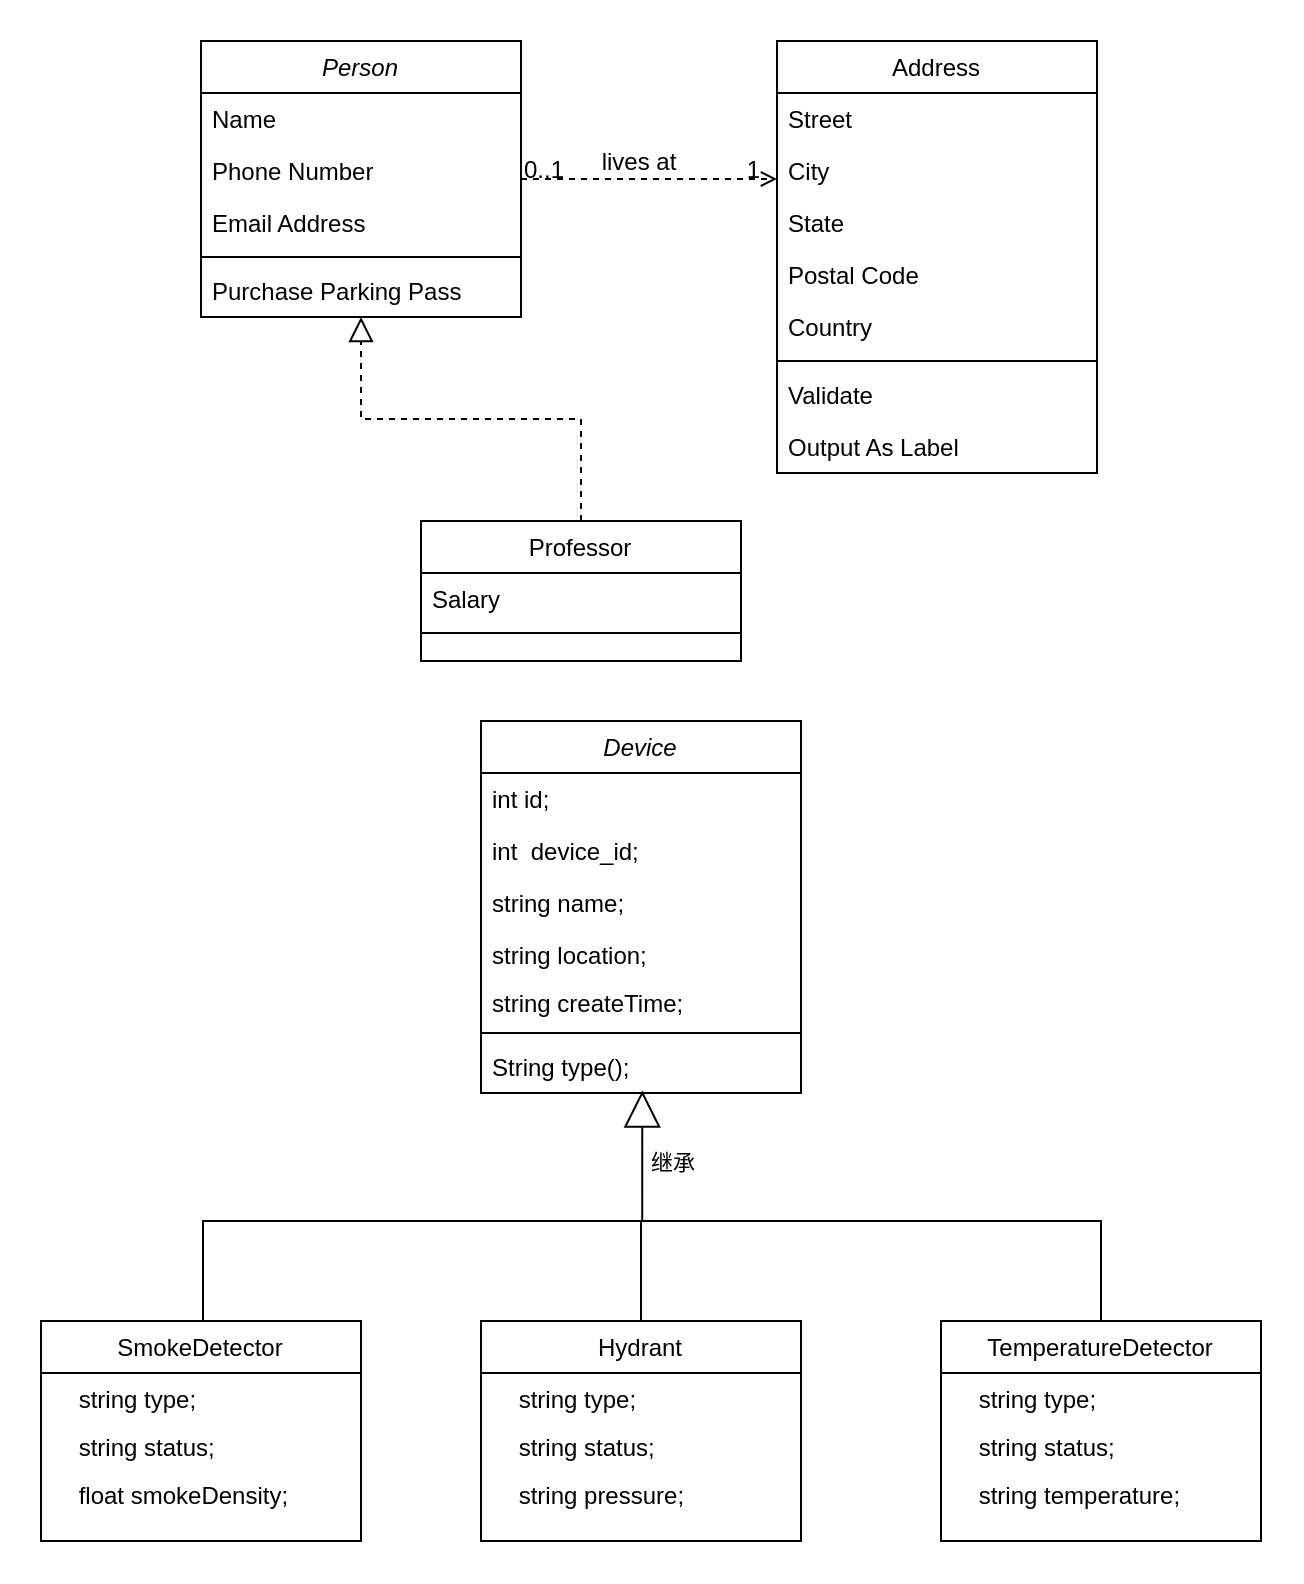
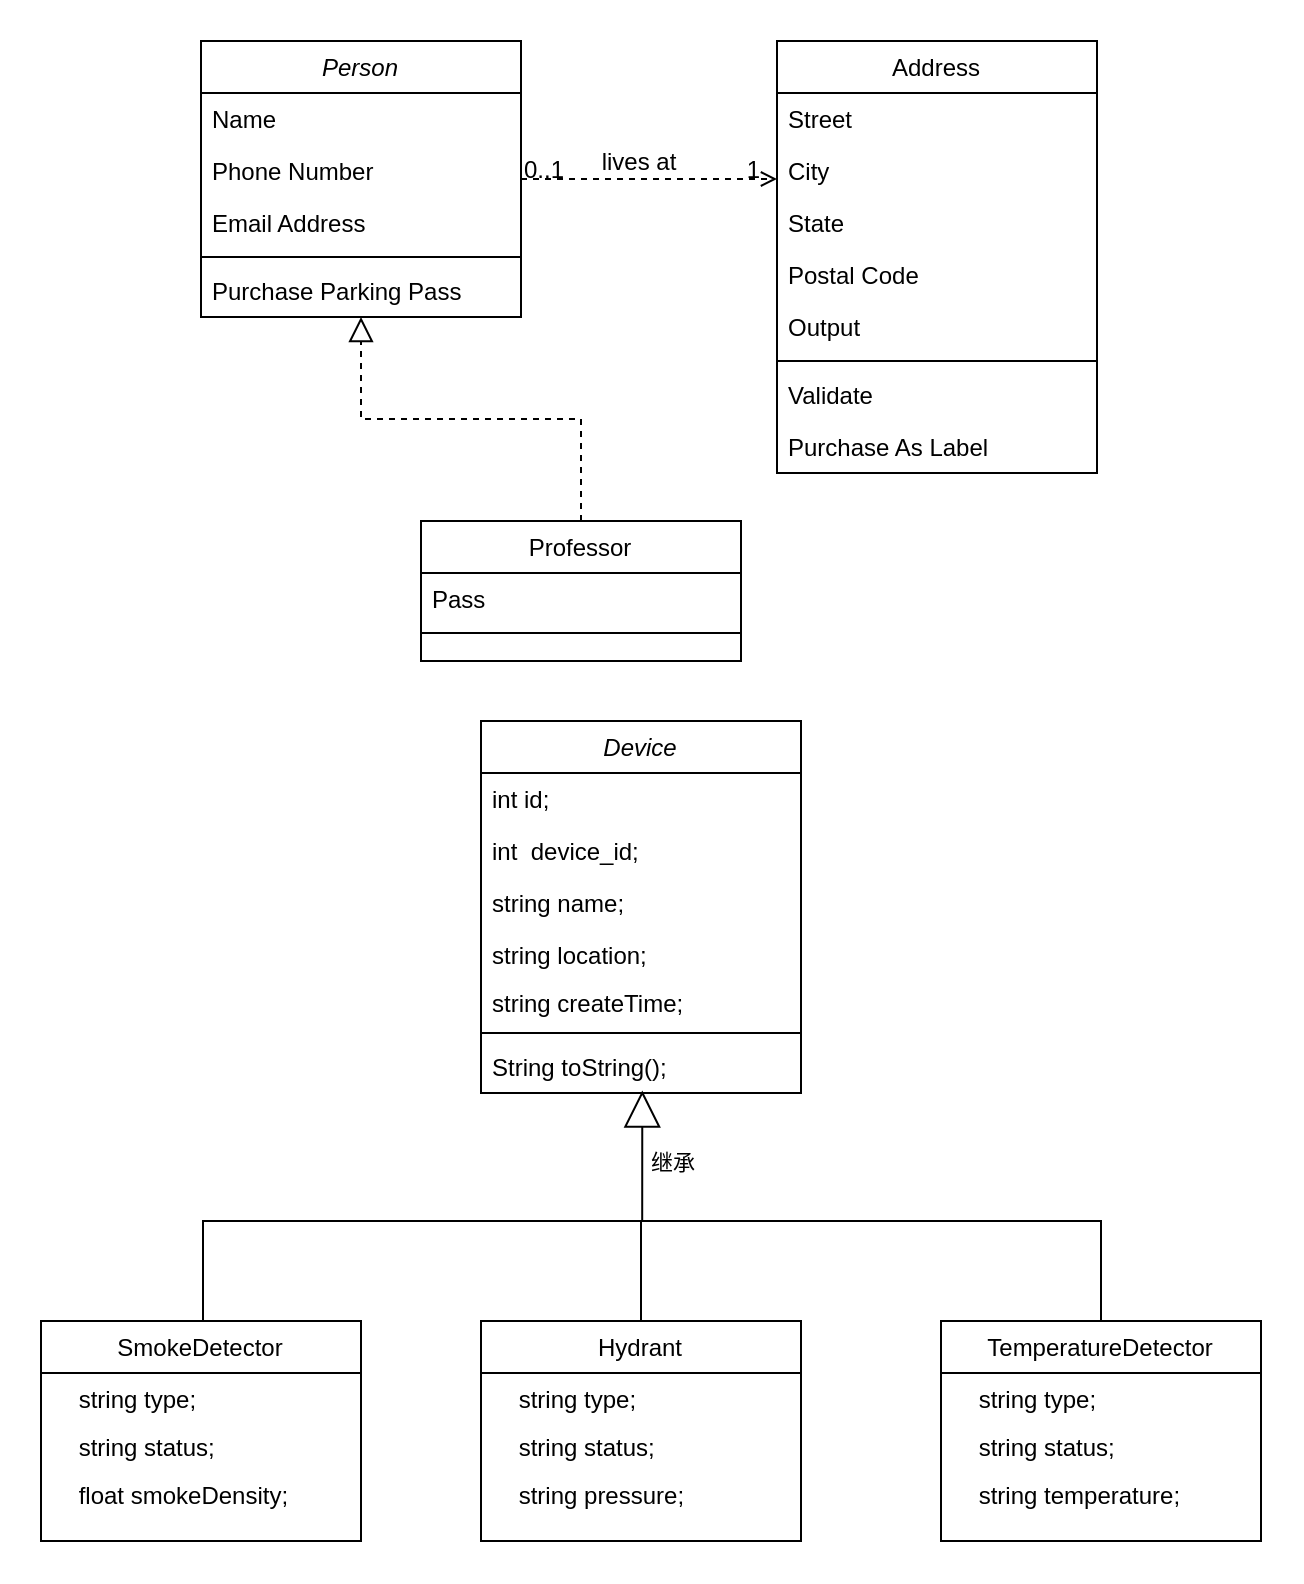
node "Country": label "Country" -> "Output"
node "Output As Label": label "Output As Label" -> "Purchase As Label"
node "Salary": label "Salary" -> "Pass"
node "String type();": label "String type();" -> "String toString();"
